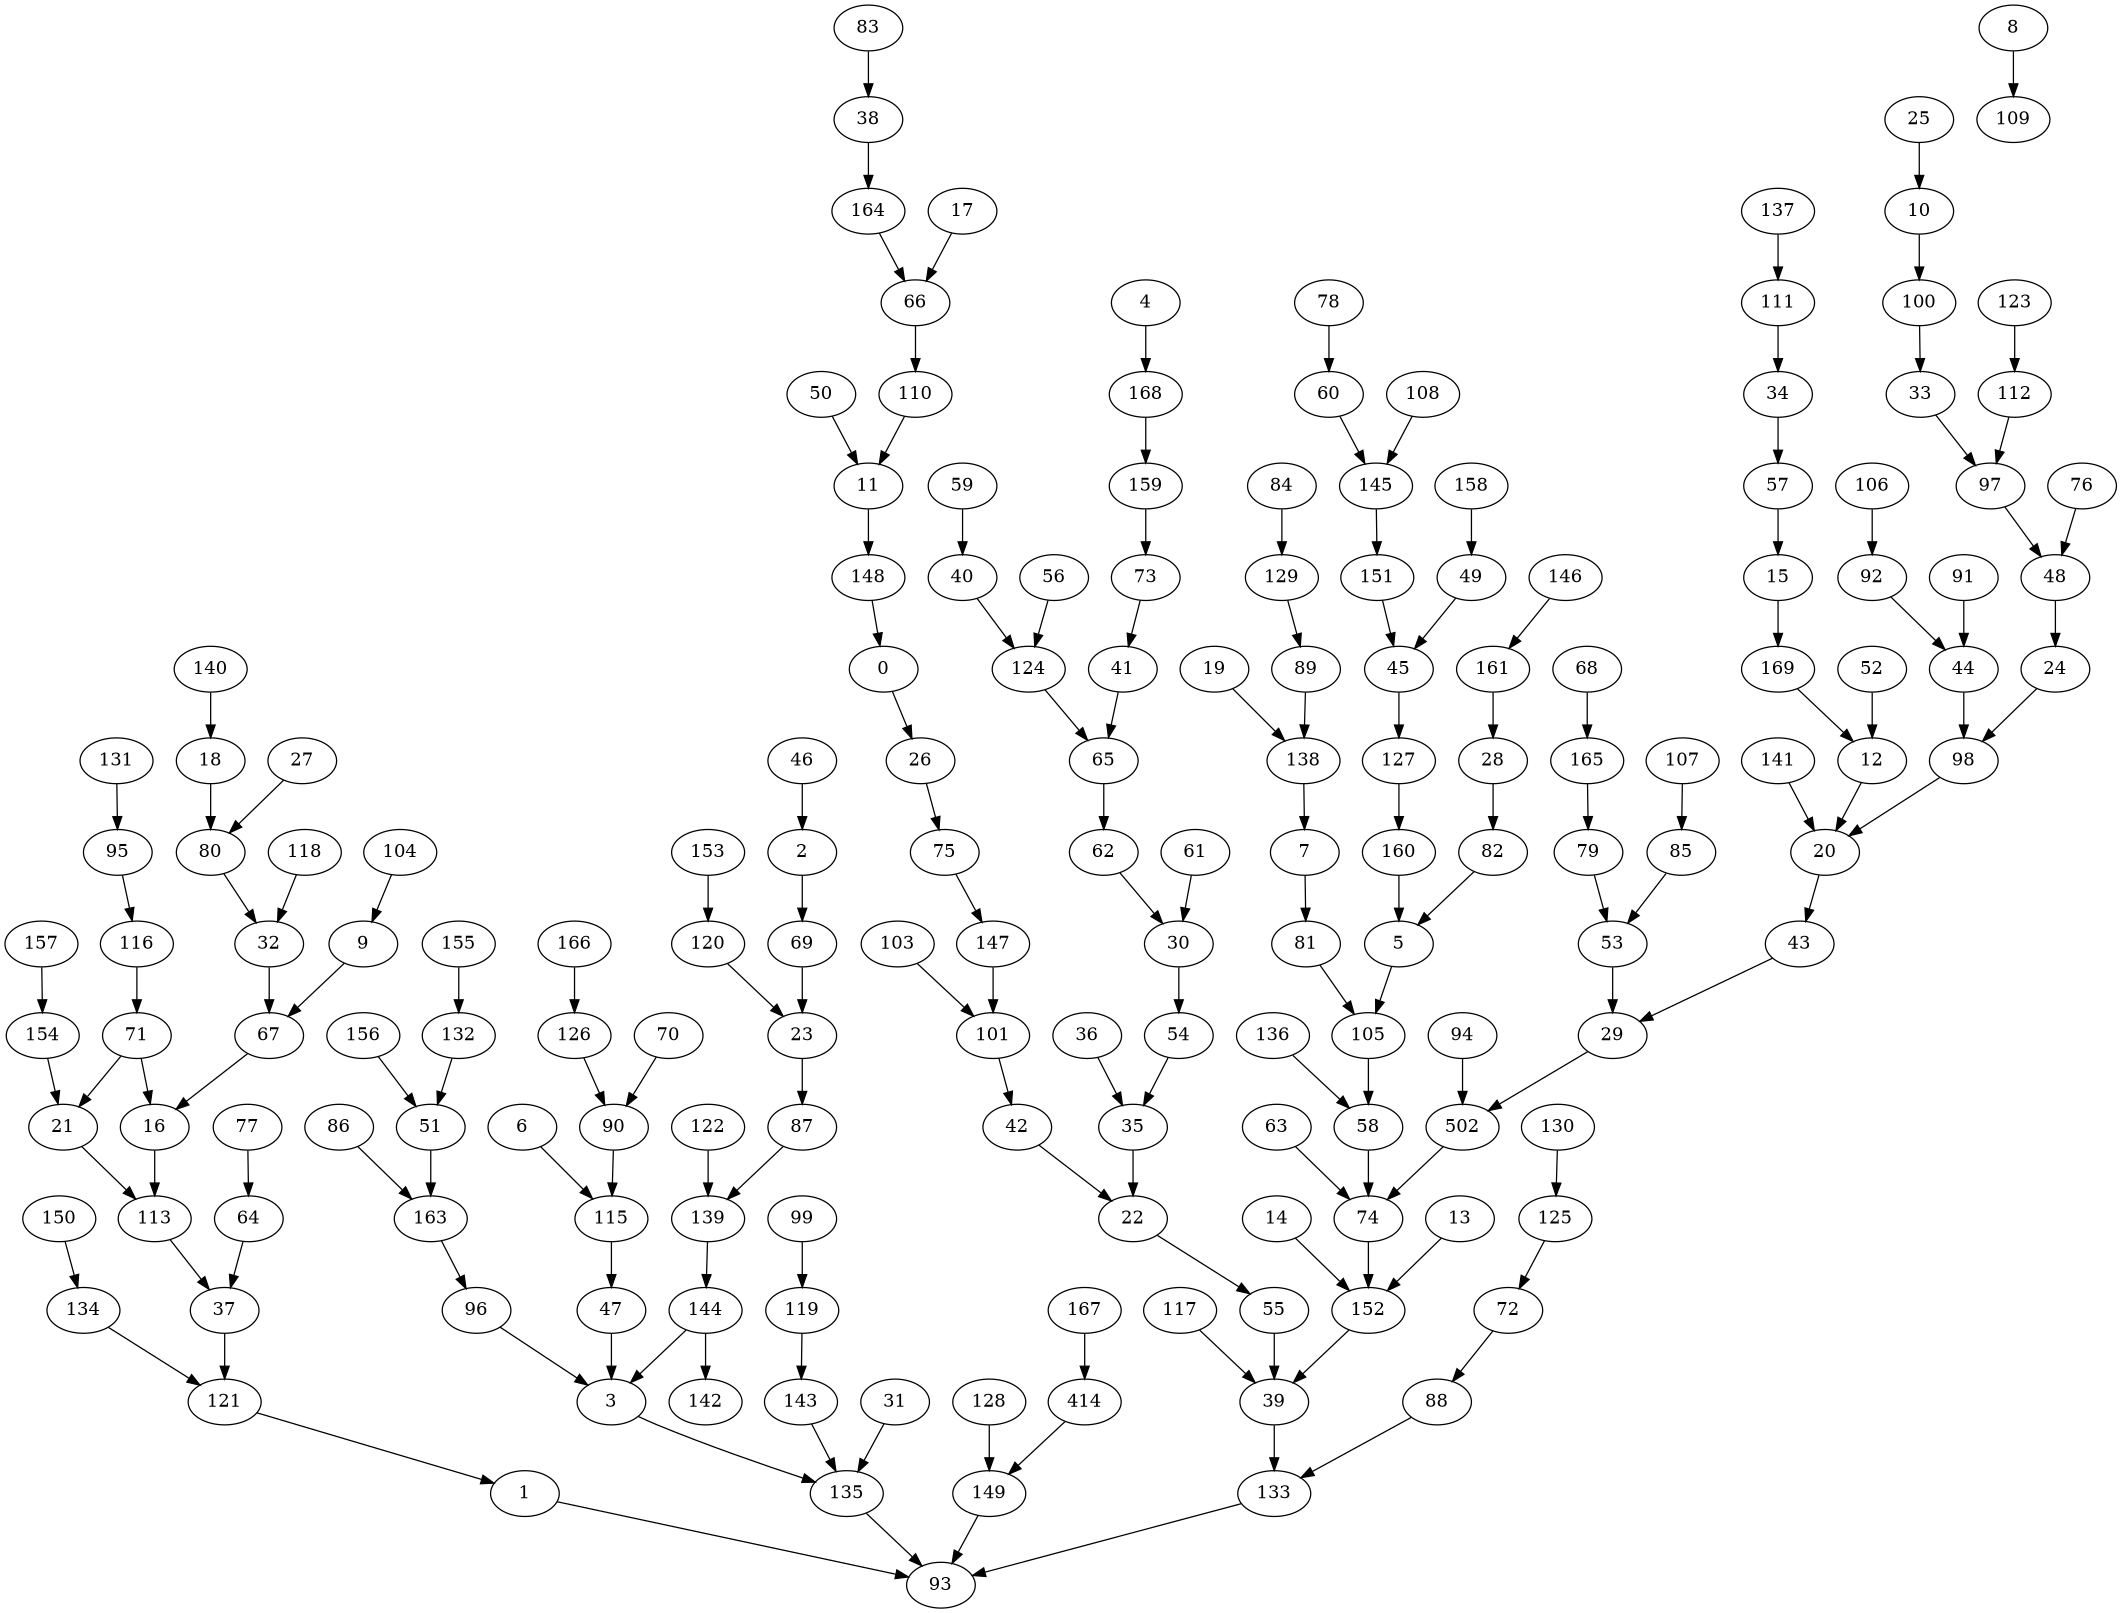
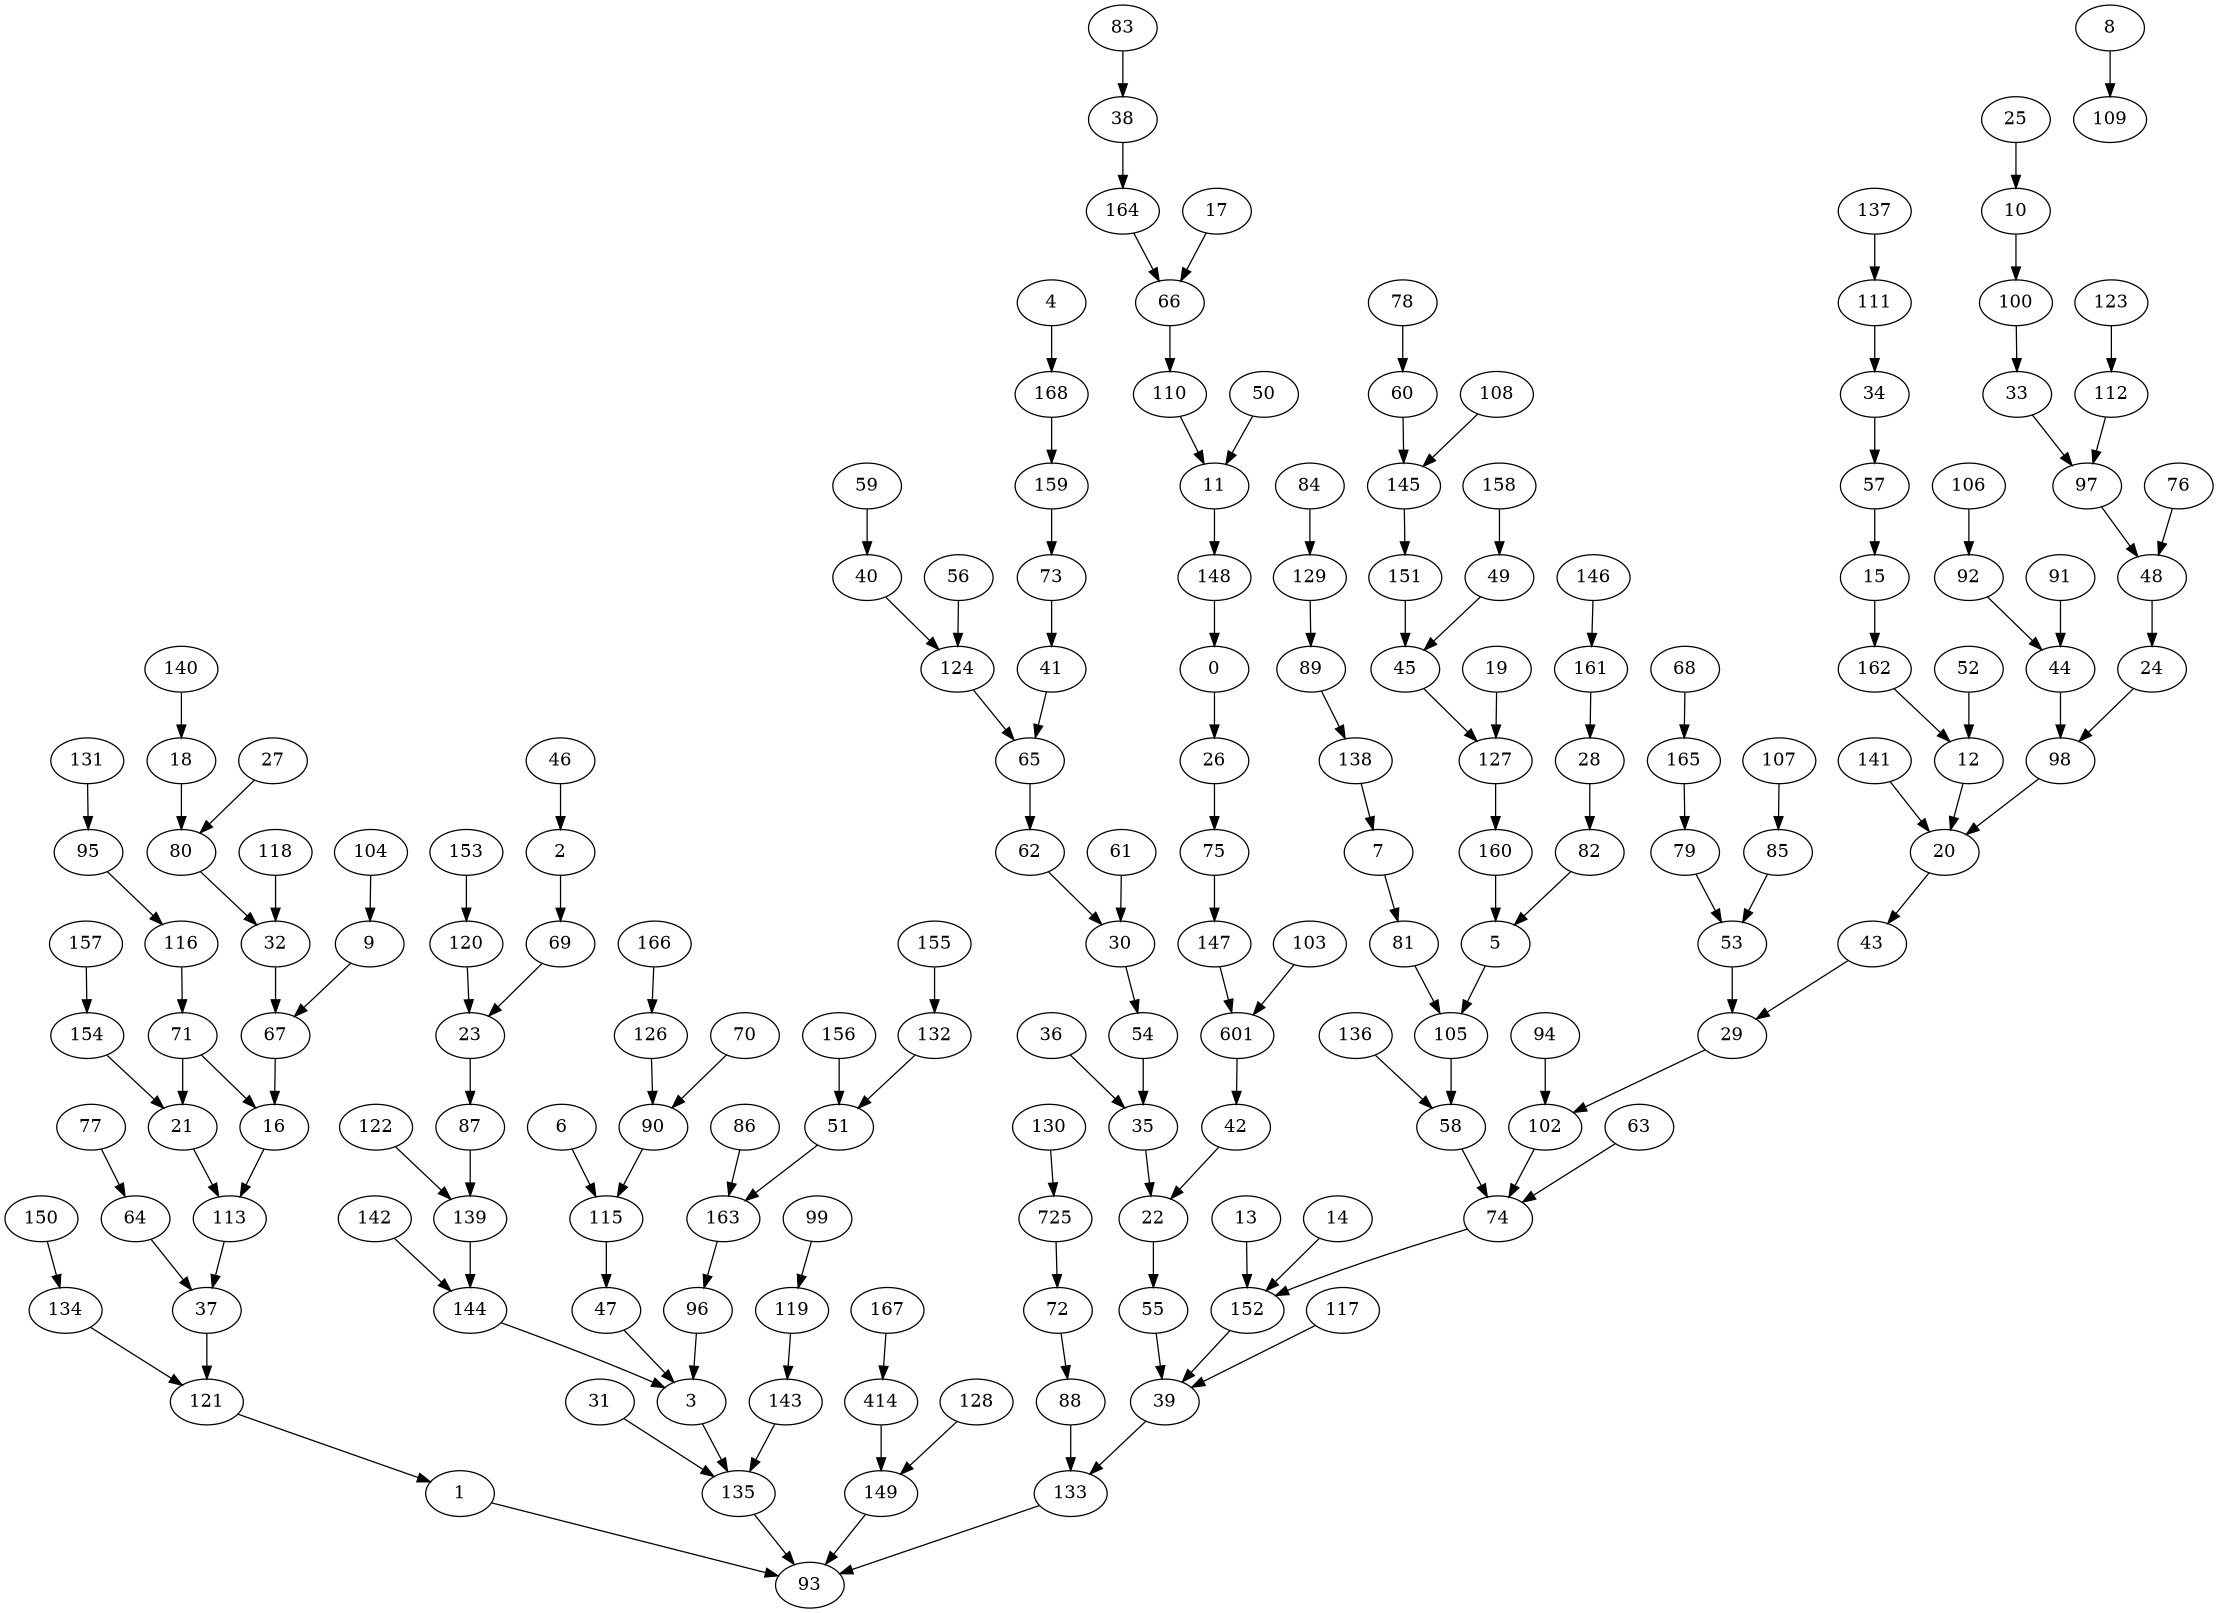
node "169": label "169" -> "162"
edge "19" -> "138": now "19" -> "127"
node "101": label "101" -> "601"
node "502": label "502" -> "102"
node "125": label "125" -> "725"
edge "144" -> "142": reversed
